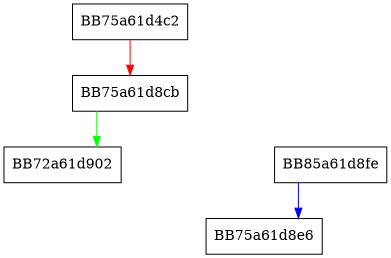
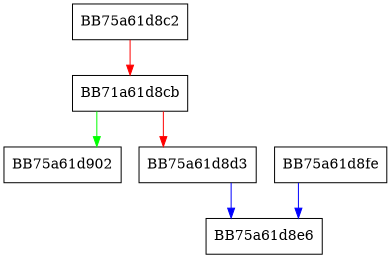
node "BB75a61d4c2": label "BB75a61d4c2" -> "BB75a61d8c2"
node "BB75a61d8cb": label "BB75a61d8cb" -> "BB71a61d8cb"
node "BB72a61d902": label "BB72a61d902" -> "BB75a61d902"
node "BB75a61d8d3": added
node "BB85a61d8fe": label "BB85a61d8fe" -> "BB75a61d8fe"
